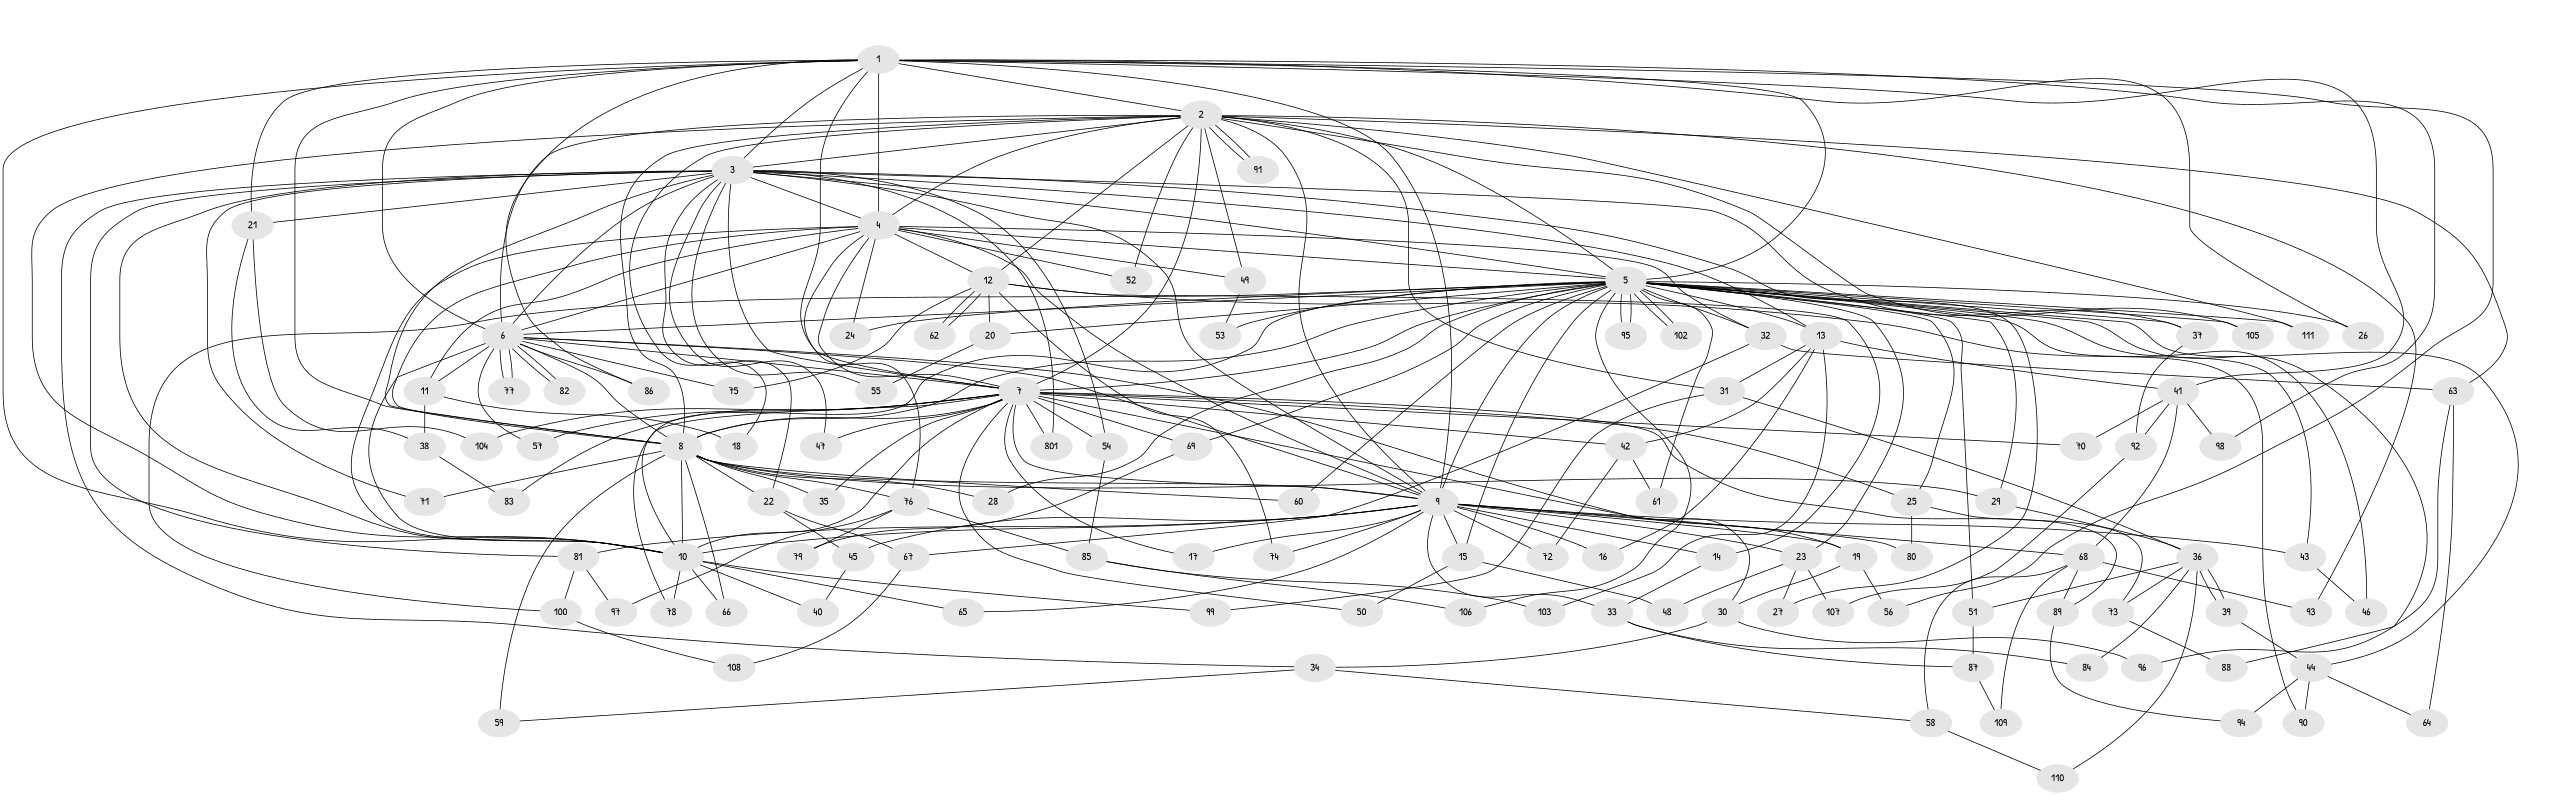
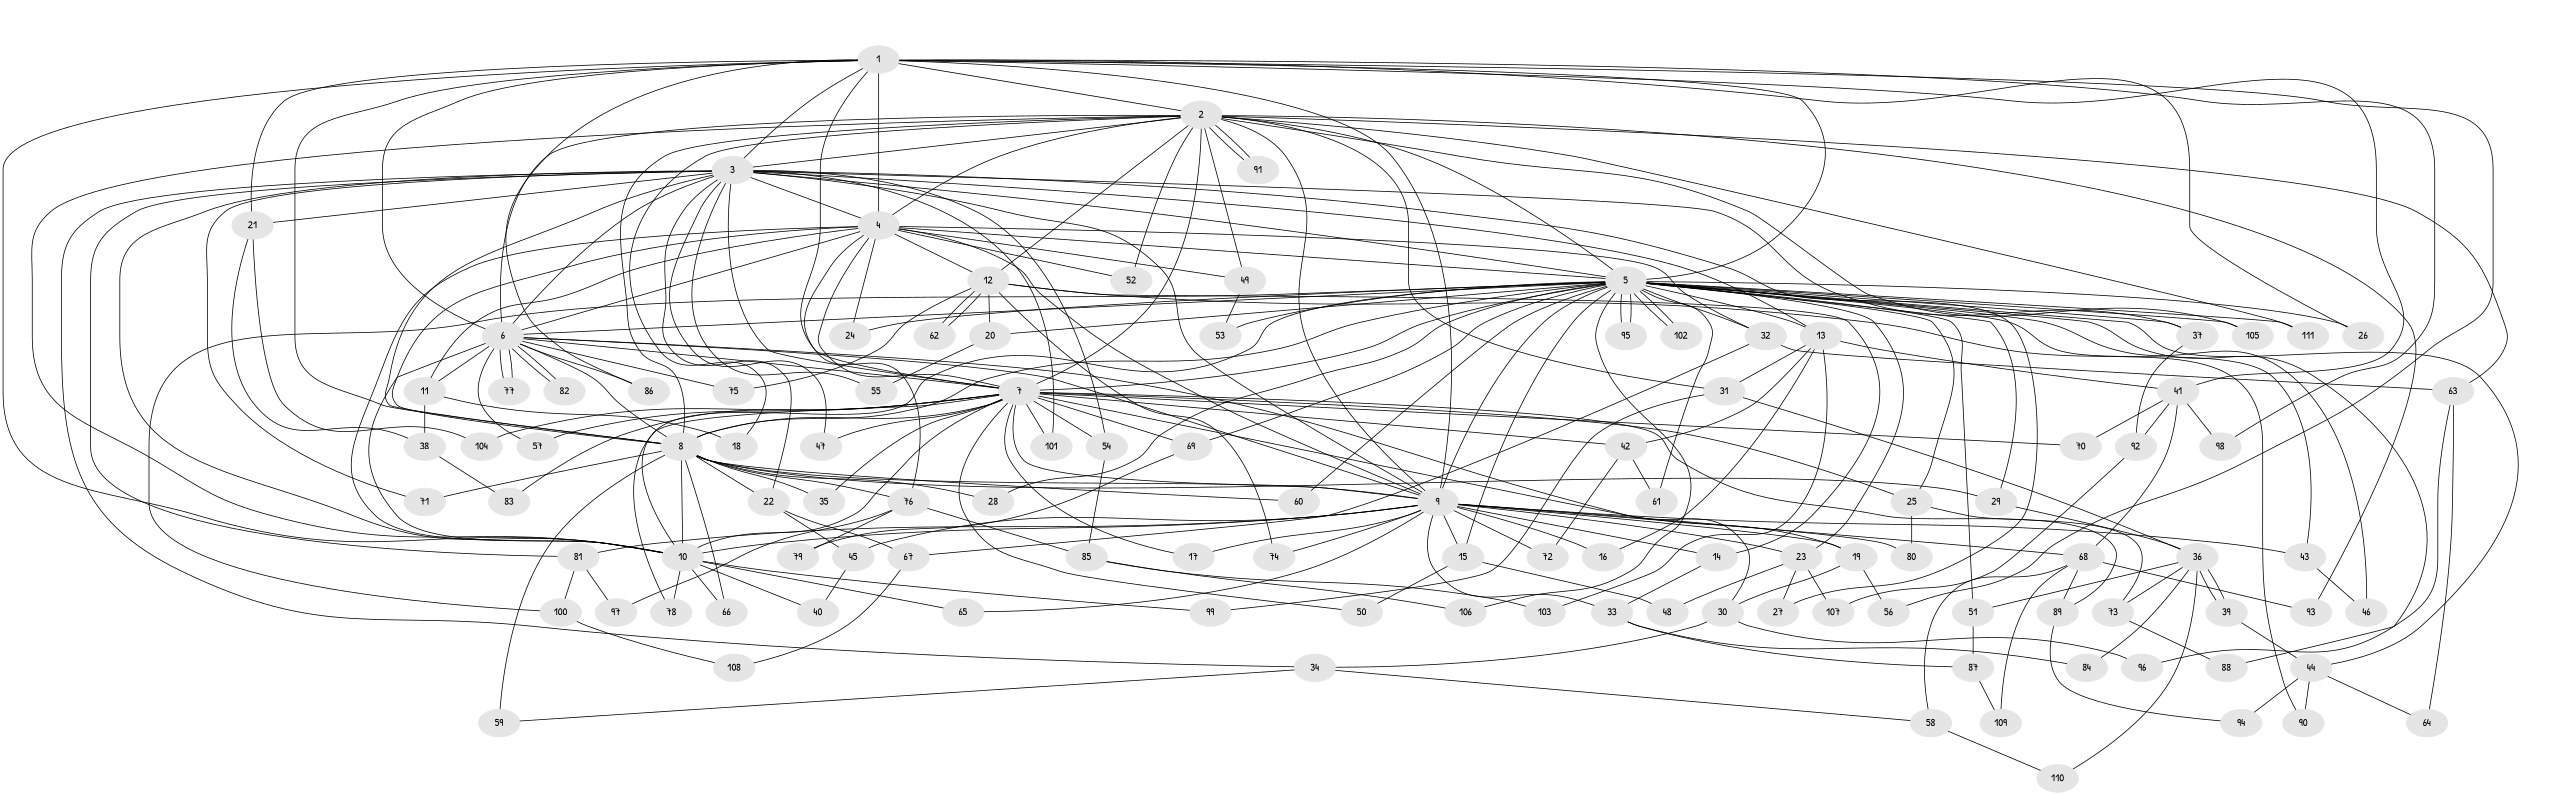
node "801": label "801" -> "101"
